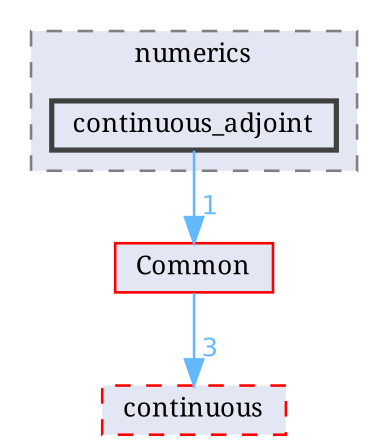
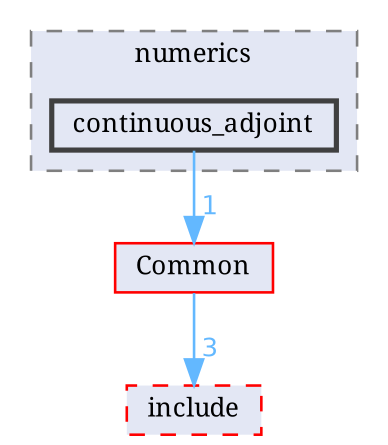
node "continuous": label "continuous" -> "include"
